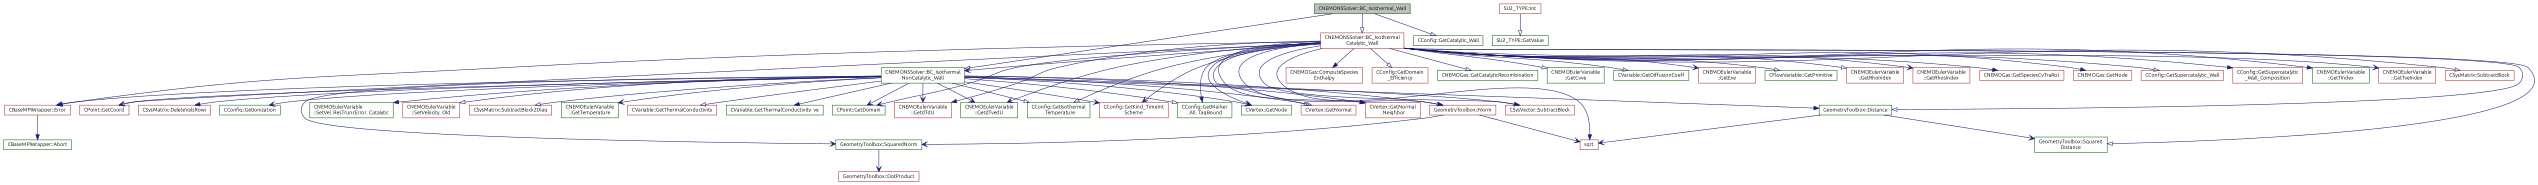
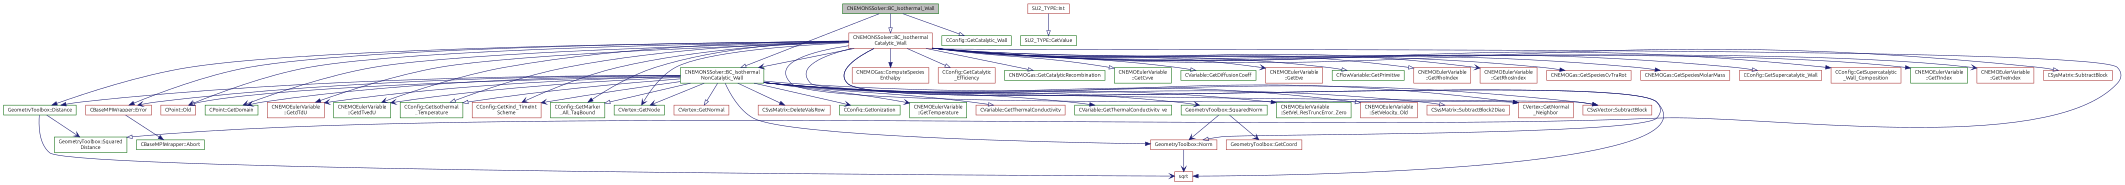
edge "CNEMONSSolver::BC_Isothermal Catalytic_Wall" -> "CVertex::GetNormal": removed
node "CConfig::GetDomain _Efficiency": label "CConfig::GetDomain _Efficiency" -> "CConfig::GetCatalytic _Efficiency"
node "CNEMOGas::GetNode": label "CNEMOGas::GetNode" -> "CNEMOGas::GetSpeciesMolarMass"
edge "CNEMONSSolver::BC_Isothermal Catalytic_Wall" -> "GeometryToolbox::Distance": arrowhead onormal -> normal
node "CPoint::GetCoord": label "CPoint::GetCoord" -> "CPoint::Old"
node "CNEMOEulerVariable ::SetVel_ResTruncError_Catalytic": label "CNEMOEulerVariable ::SetVel_ResTruncError_Catalytic" -> "CNEMOEulerVariable ::SetVel_ResTruncError_Zero"
edge "GeometryToolbox::Norm" -> "GeometryToolbox::SquaredNorm": reversed
node "GeometryToolbox::DotProduct": label "GeometryToolbox::DotProduct" -> "GeometryToolbox::GetCoord"
